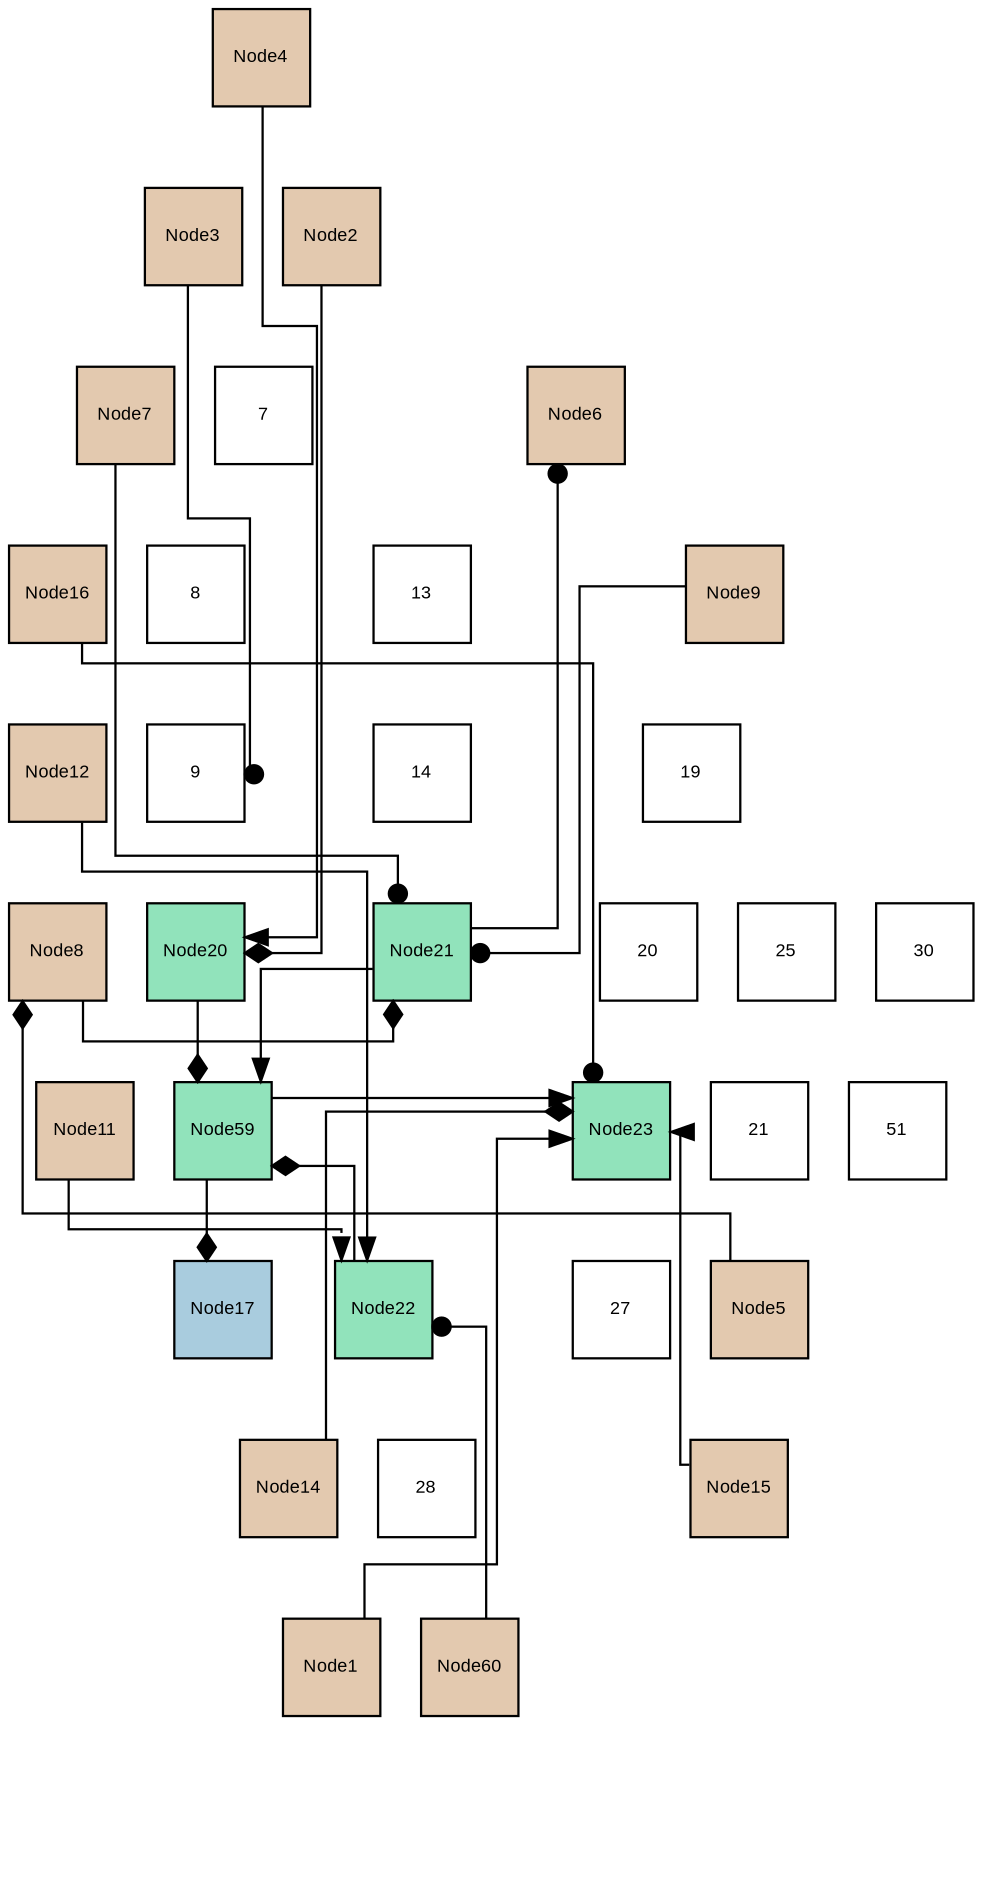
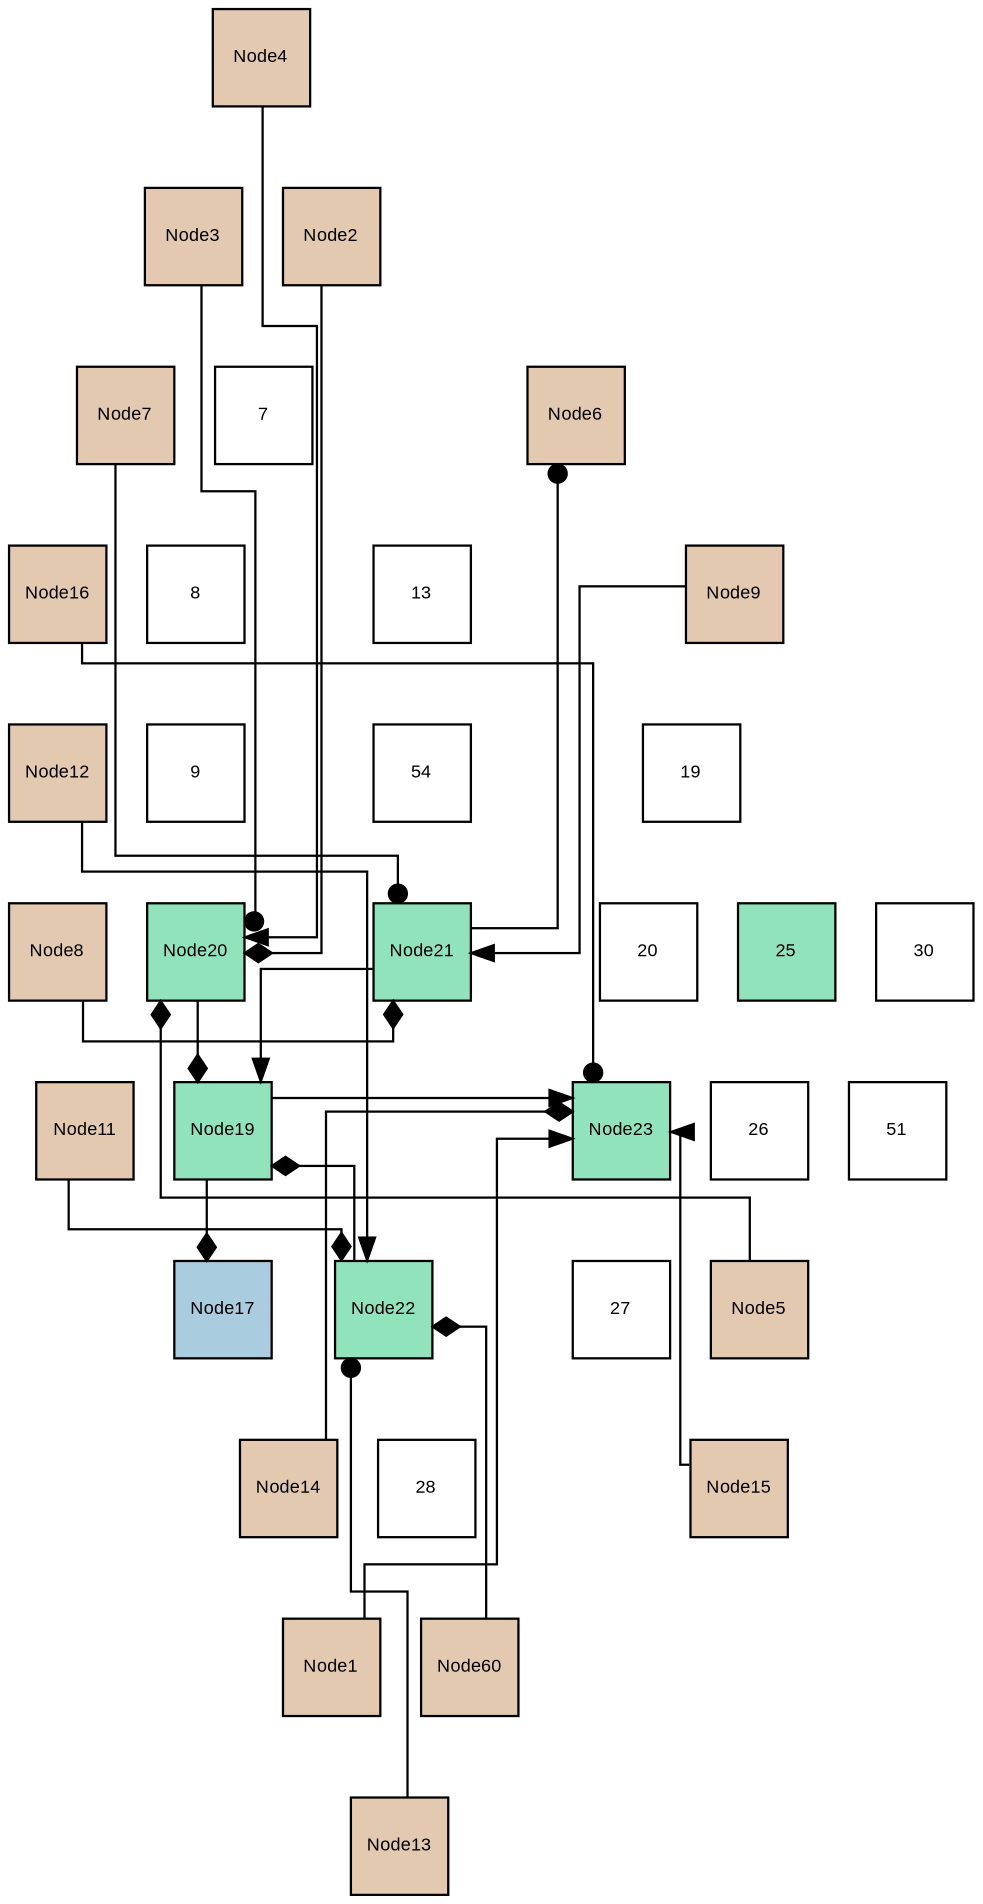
edge "Node3" -> "9": now "Node3" -> "Node20"
edge "Node9" -> "Node21": arrowhead dot -> normal
node "14": label "14" -> "54"
node "25": fillcolor #ffffff -> #91e3bb
node "Node59": label "Node59" -> "Node19"
node "21": label "21" -> "26"
edge "Node5" -> "Node8": now "Node5" -> "Node20"
edge "Node11" -> "Node22": arrowhead normal -> diamond
edge "Node60" -> "Node22": arrowhead dot -> diamond
node "Node13": added
